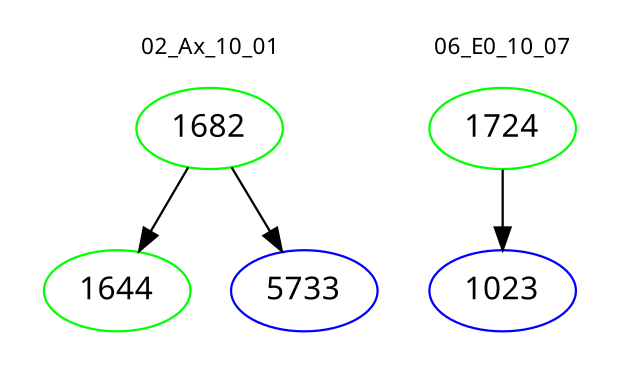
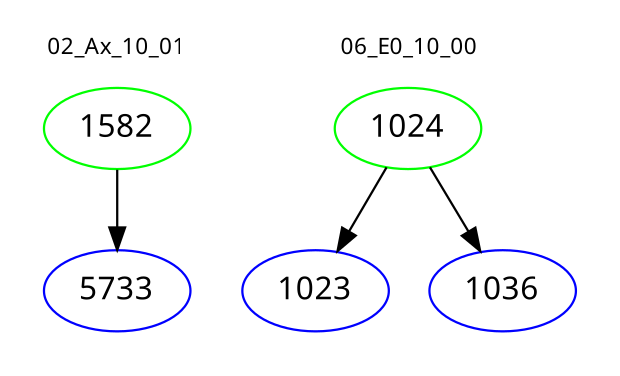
cluster "06_E0_10_07": label "06_E0_10_07" -> "06_E0_10_00"
node "1682": label "1682" -> "1582"
node "1724": label "1724" -> "1024"
node "1644": removed
node "1036": added
